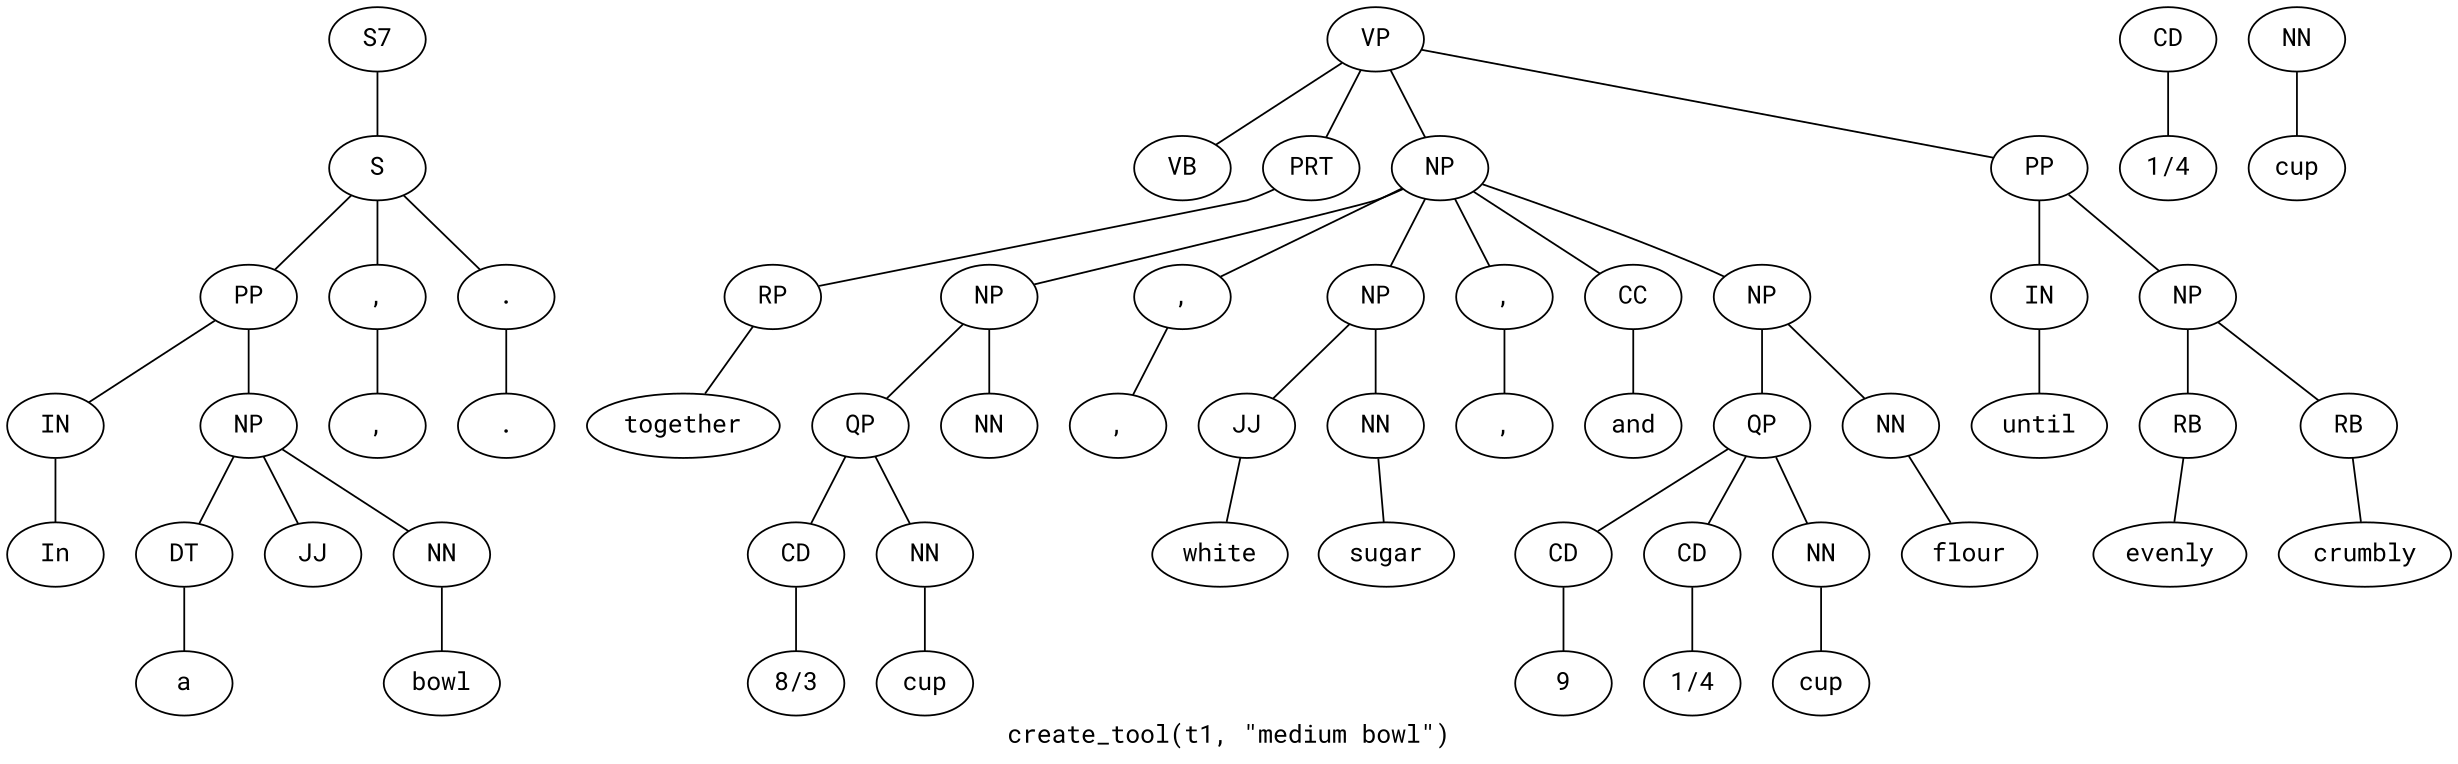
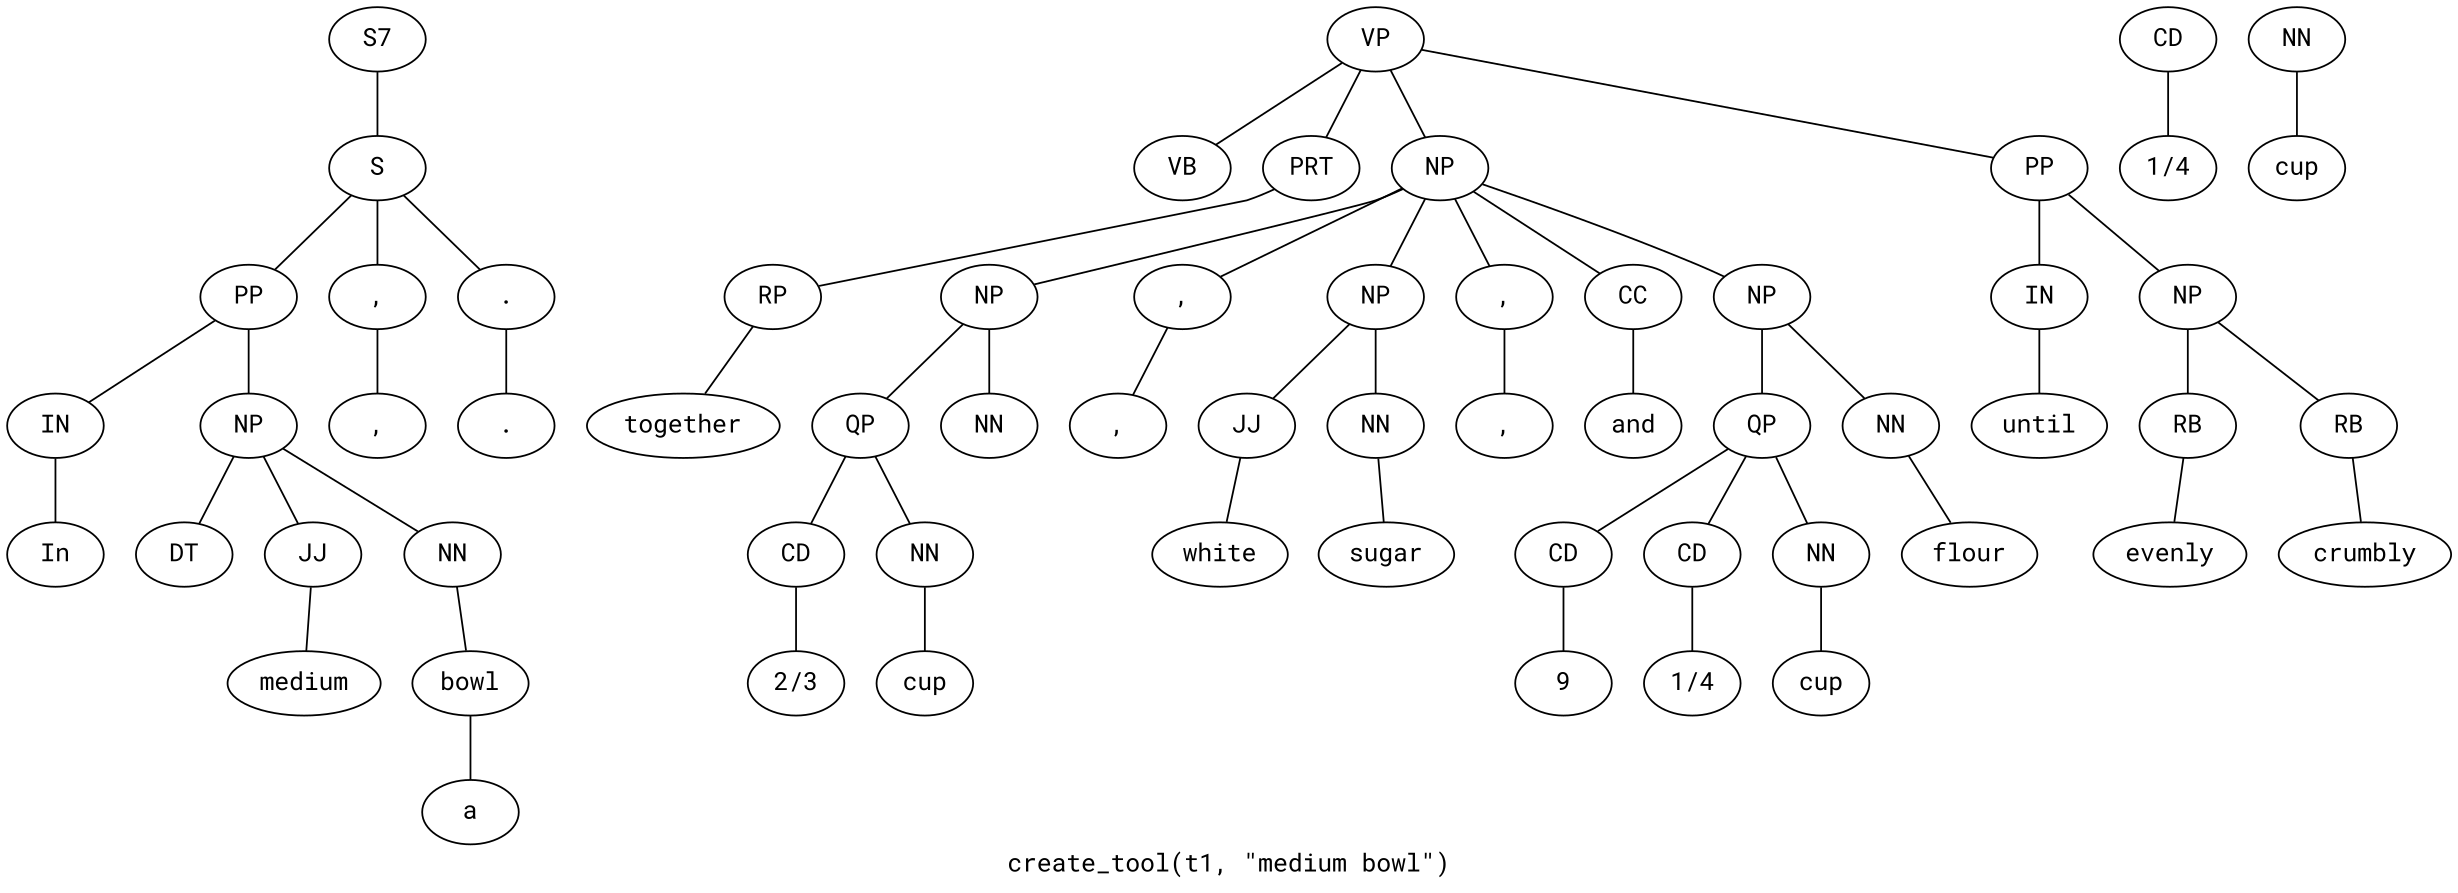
edge "DT" -- "a": now "bowl" -- "a"
node "medium": added
node "8/3": label "8/3" -> "2/3"
